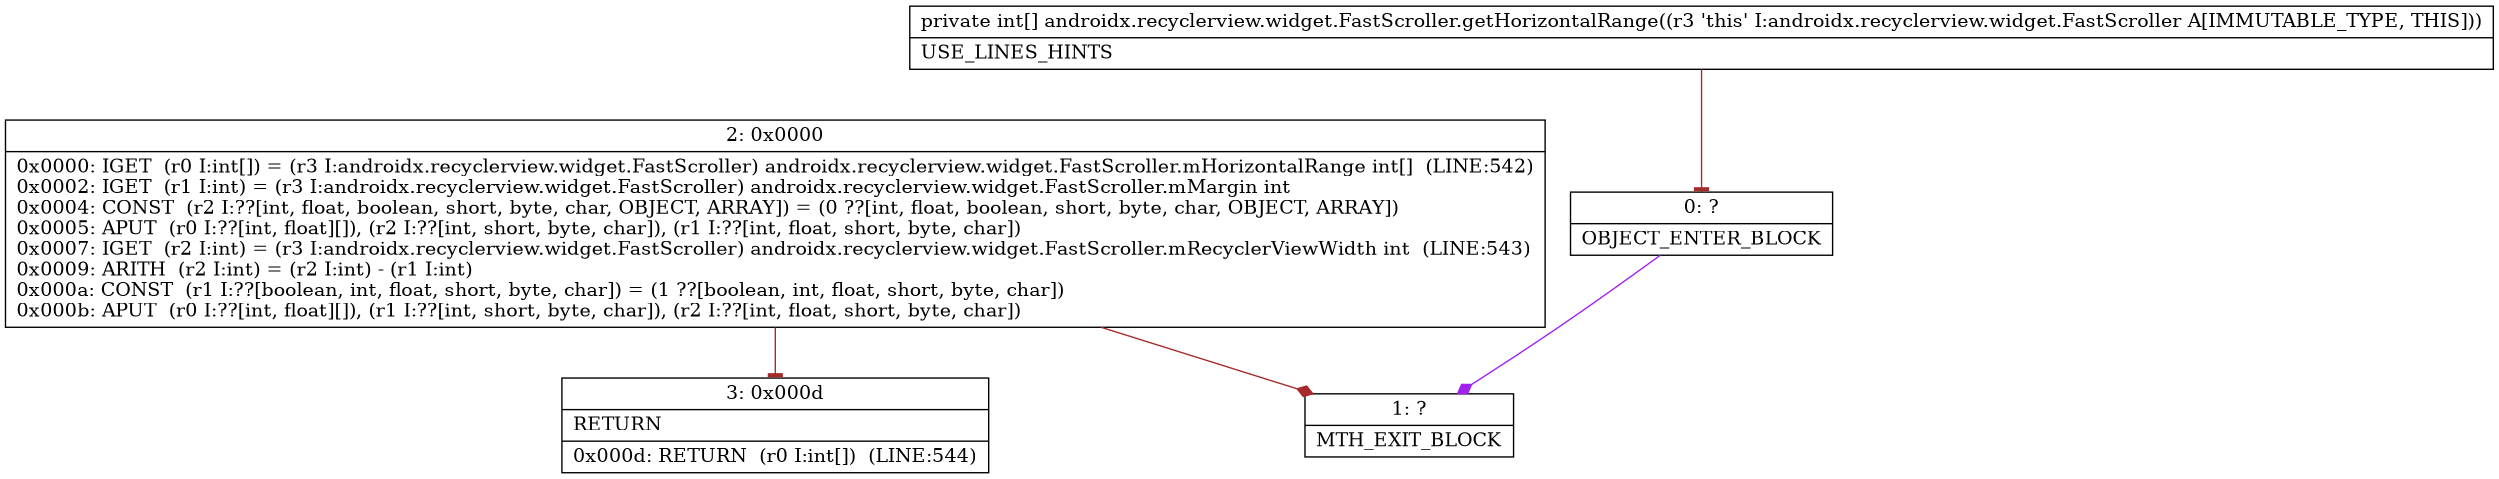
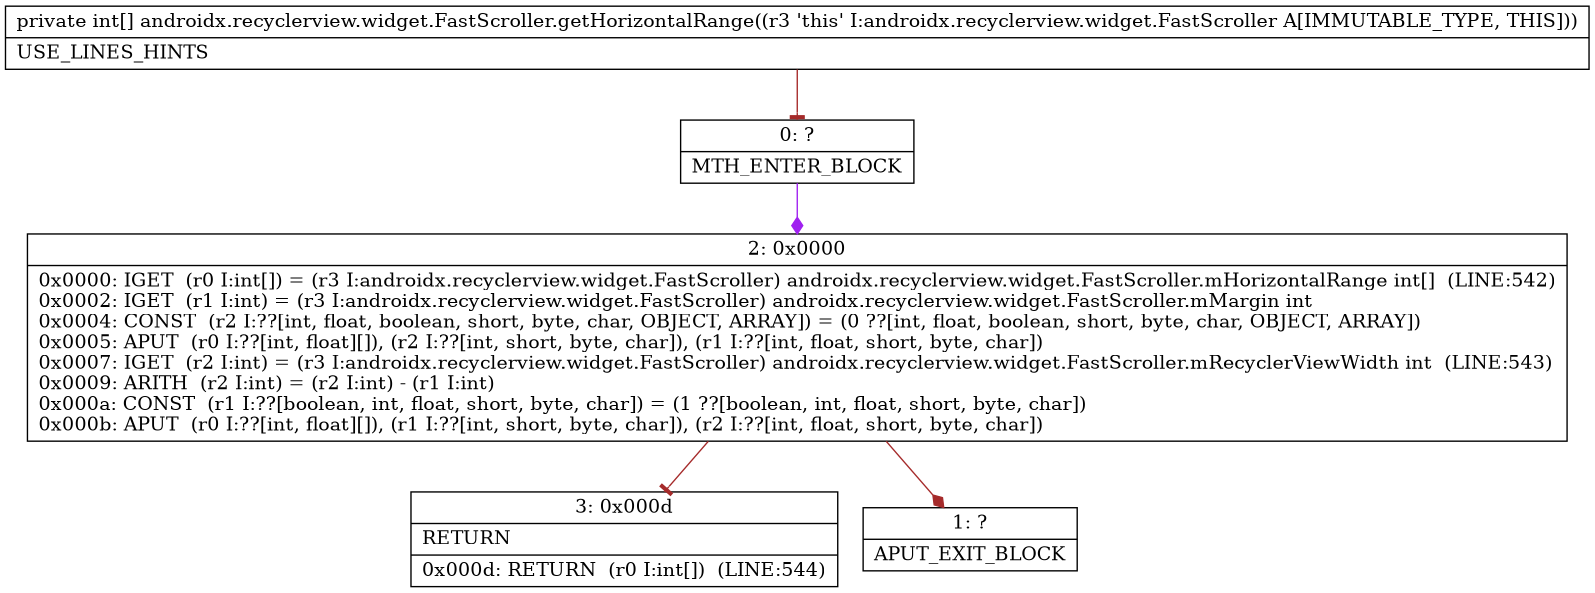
node "0: ?": text "OBJECT_ENTER_BLOCK" -> "MTH_ENTER_BLOCK"
edge "0: ?" -> "1: ?": now "0: ?" -> "2: 0x0000"
node "1: ?": text "MTH_EXIT_BLOCK" -> "APUT_EXIT_BLOCK"
